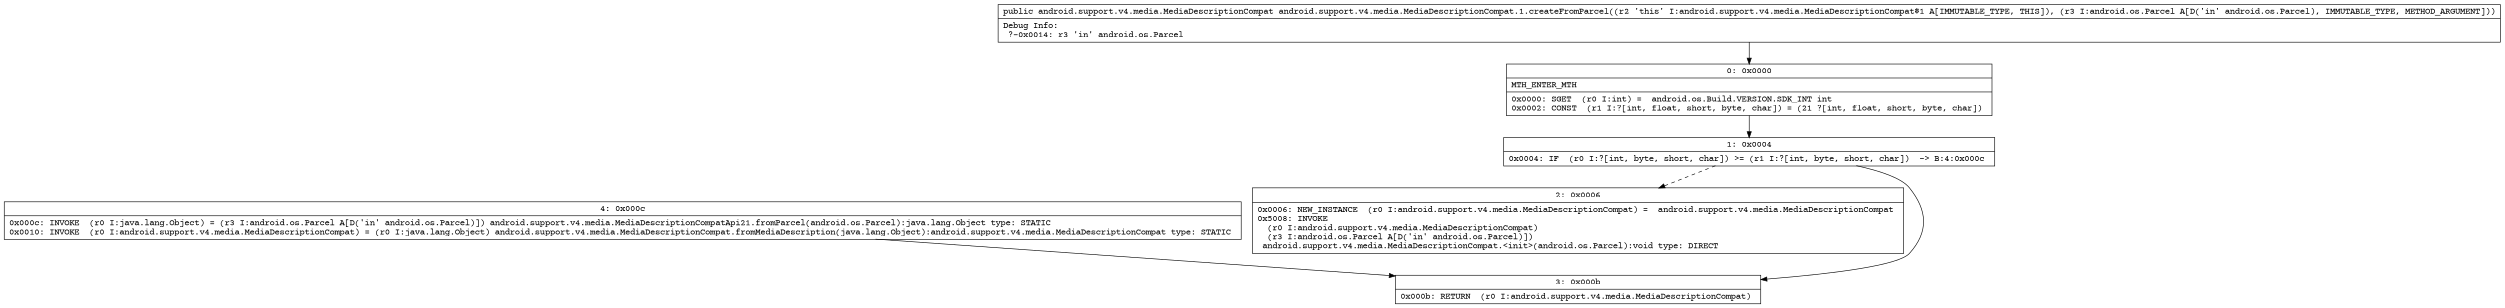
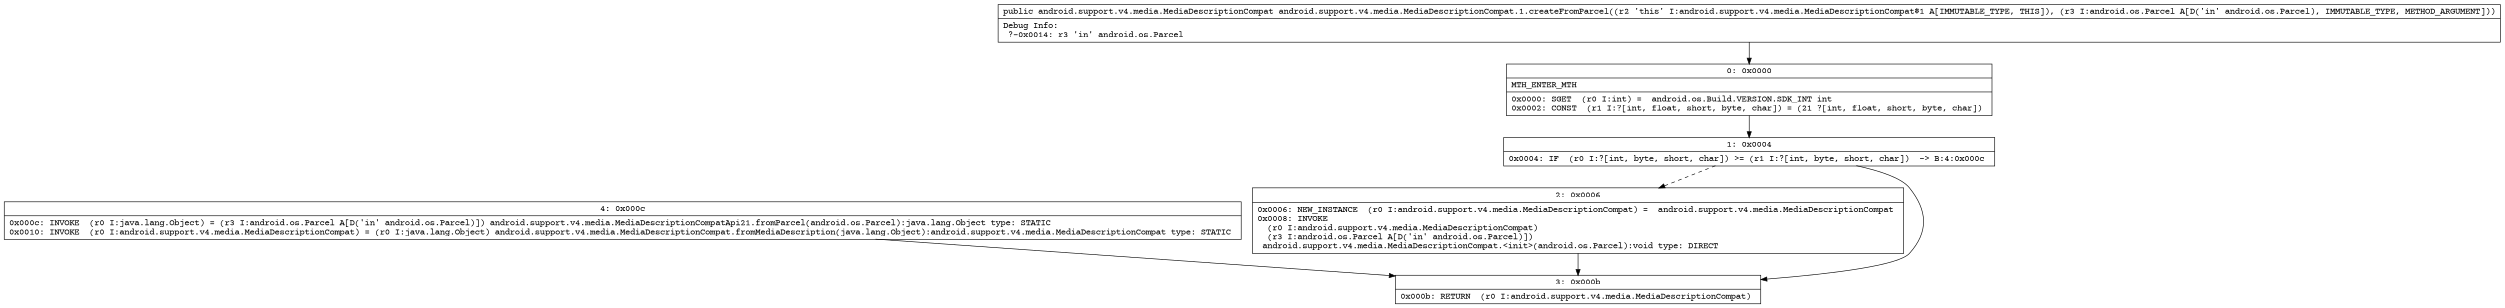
node "2: 0x0006": text "0x5008: INVOKE" -> "0x0008: INVOKE"
edge "2: 0x0006" -> "3: 0x000b": added
